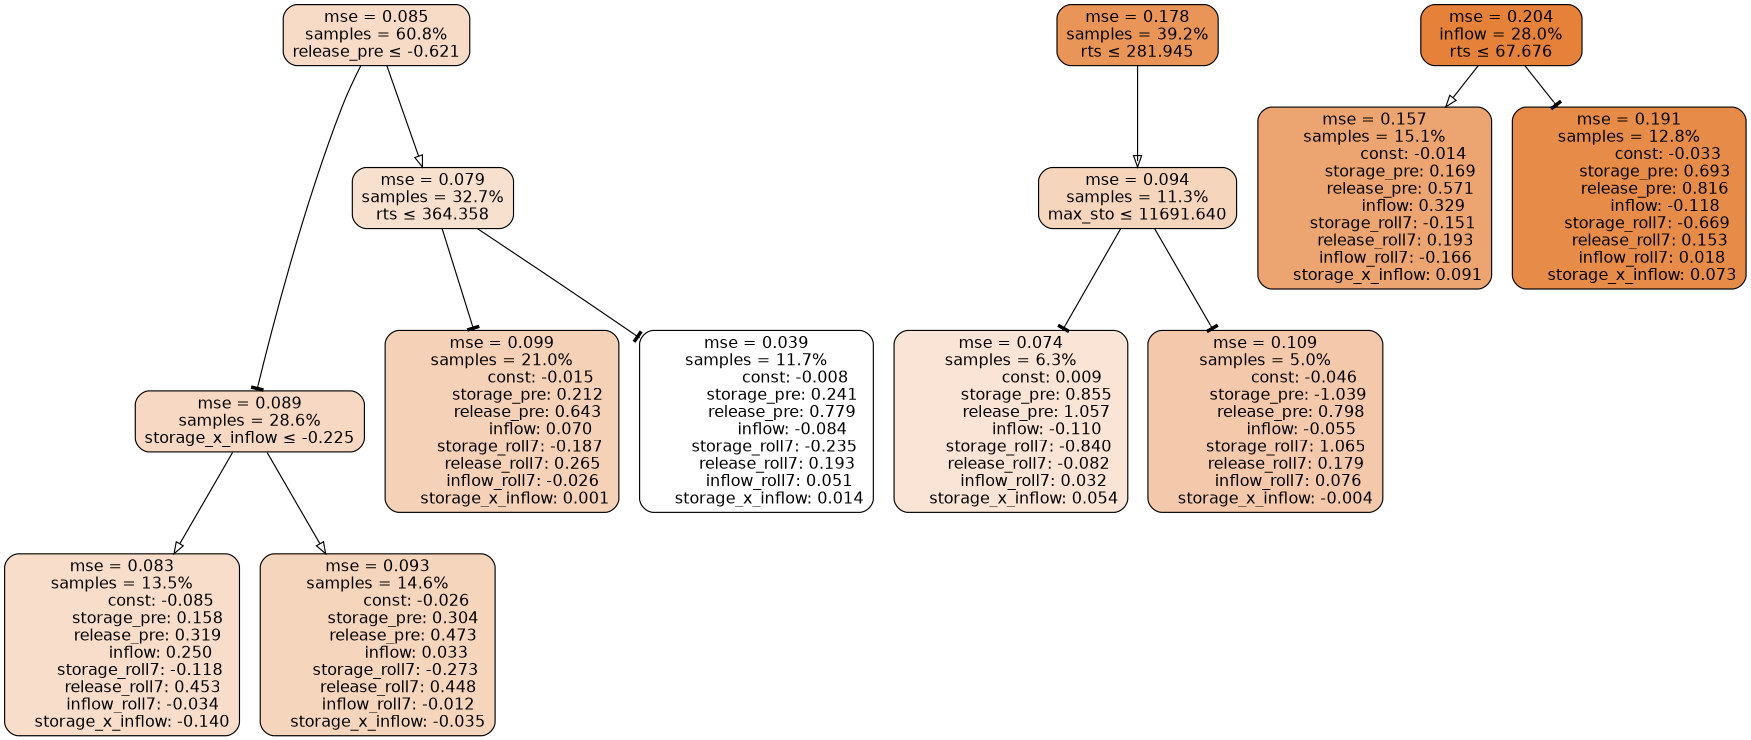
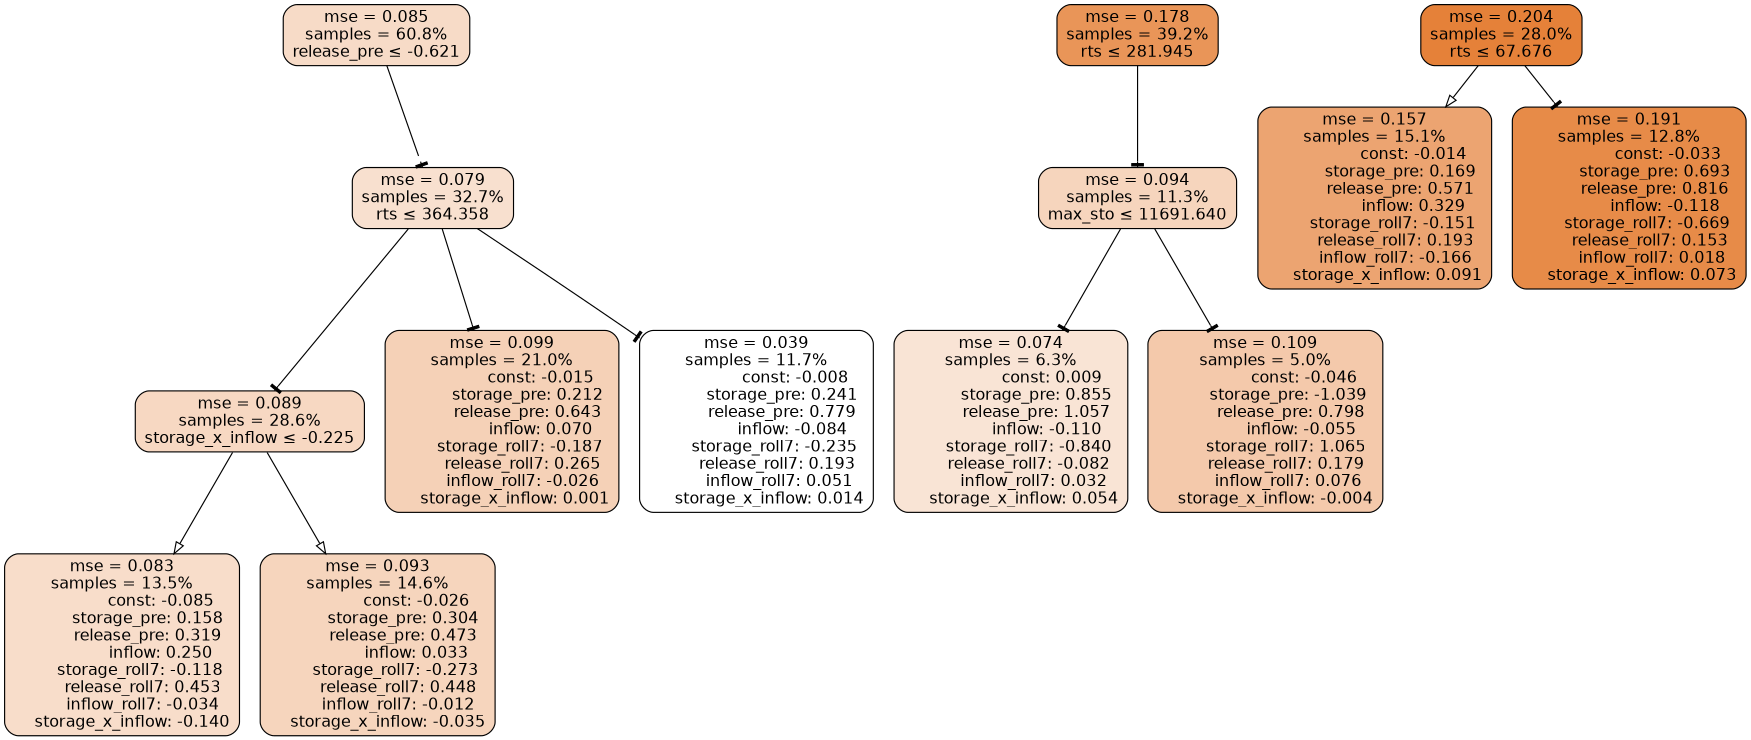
node "mse = 0.204 inflow = 28.0% rts ≤ 67.676": label "mse = 0.204 inflow = 28.0% rts ≤ 67.676" -> "mse = 0.204 samples = 28.0% rts ≤ 67.676"
edge "mse = 0.085 samples = 60.8% release_pre ≤ -0.621" -> "mse = 0.079 samples = 32.7% rts ≤ 364.358": arrowhead onormal -> tee
edge "mse = 0.178 samples = 39.2% rts ≤ 281.945" -> "mse = 0.094 samples = 11.3% max_sto ≤ 11691.640": arrowhead onormal -> tee
edge "mse = 0.085 samples = 60.8% release_pre ≤ -0.621" -> "mse = 0.089 samples = 28.6% storage_x_inflow ≤ -0.225": now "mse = 0.079 samples = 32.7% rts ≤ 364.358" -> "mse = 0.089 samples = 28.6% storage_x_inflow ≤ -0.225"
